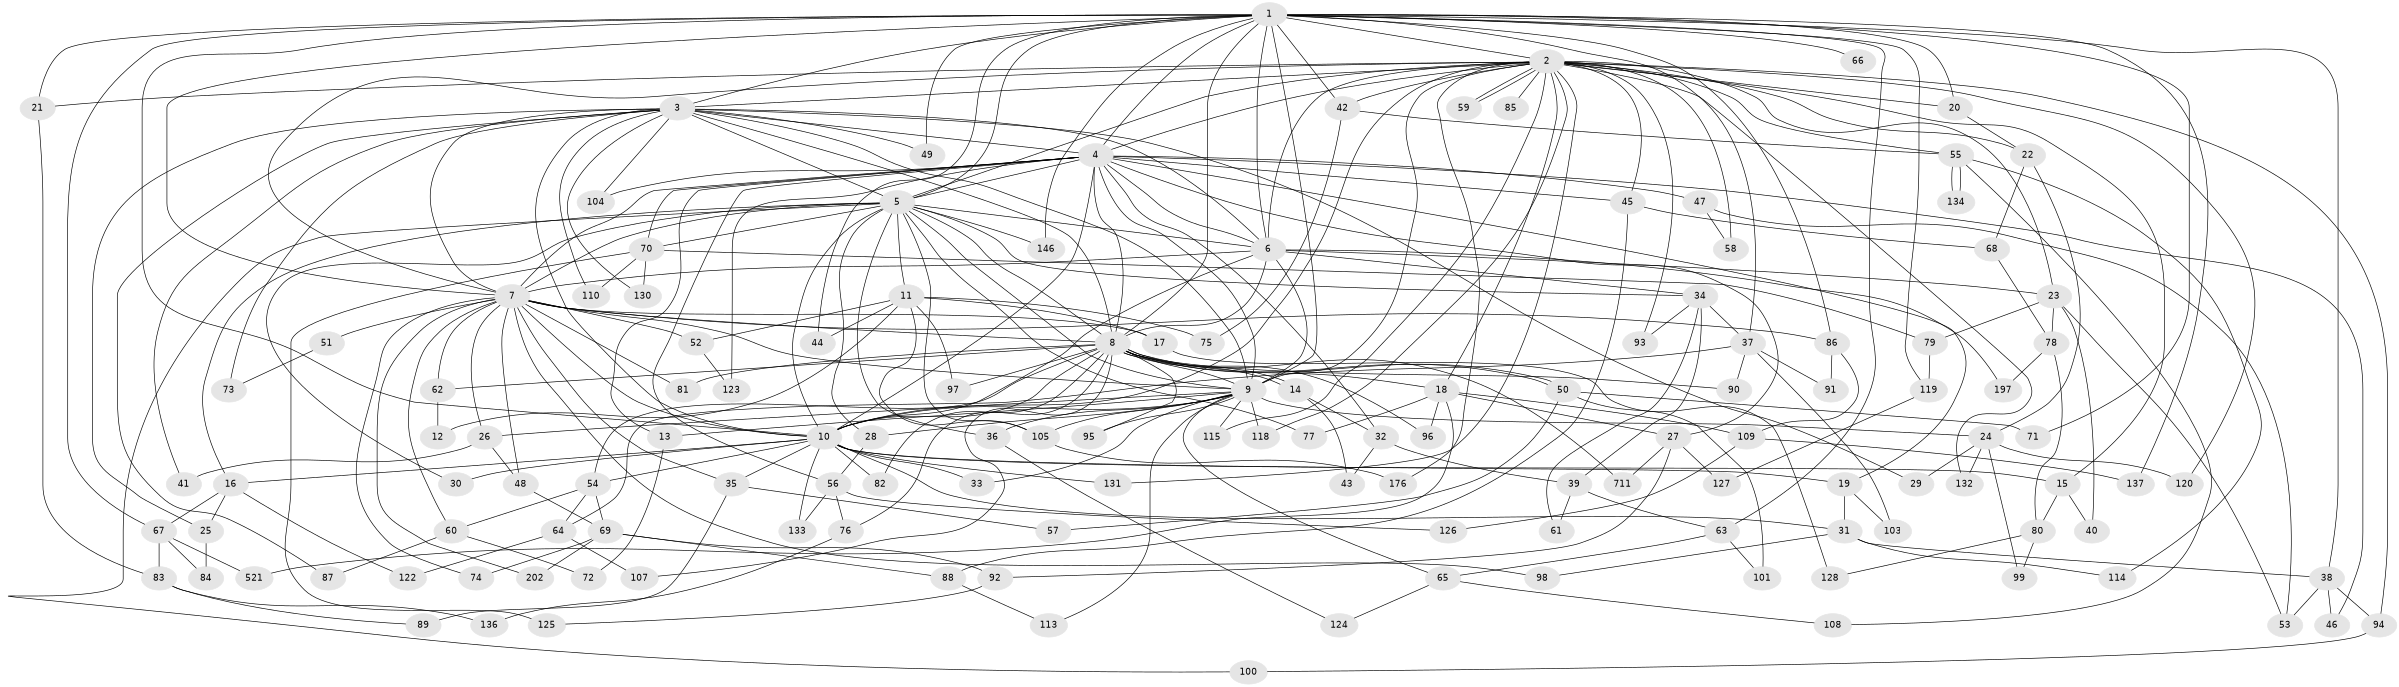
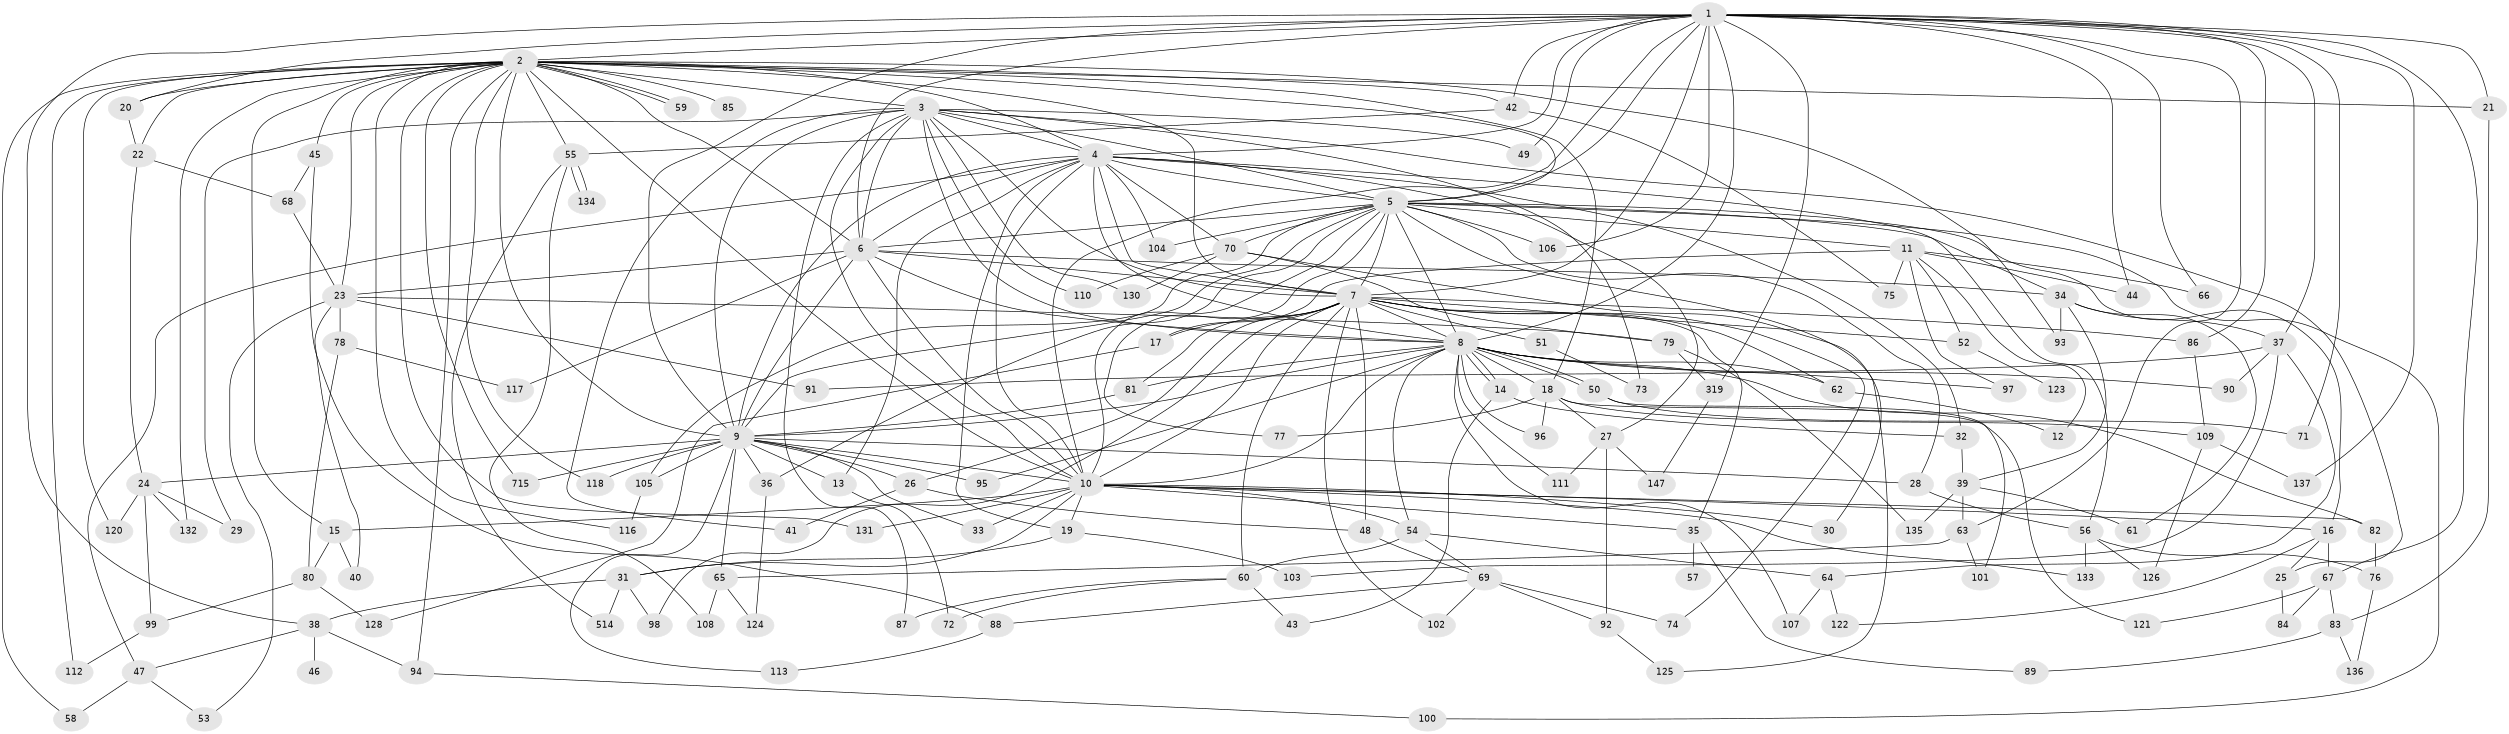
edge "1" -- "3": removed
edge "3" -- "104": now "5" -- "104"
edge "4" -- "45": removed
edge "4" -- "123": removed
edge "4" -- "46": removed
node "146": label "146" -> "106"
edge "68" -- "78": now "68" -- "23"
edge "7" -- "9": now "81" -- "9"
edge "86" -- "91": now "23" -- "91"
node "119": label "119" -> "319"
node "197": label "197" -> "117"
edge "11" -- "105": now "11" -- "66"
edge "8" -- "76": now "82" -- "76"
node "115": label "115" -> "715"
edge "32" -- "43": now "60" -- "43"
node "176": label "176" -> "116"
node "711": label "711" -> "111"
node "127": label "127" -> "147"
edge "50" -- "57": removed
node "135": added
node "521": label "521" -> "121"
node "202": label "202" -> "102"
node "114": label "114" -> "514"
edge "38" -- "53": now "38" -- "47"
node "112": added
